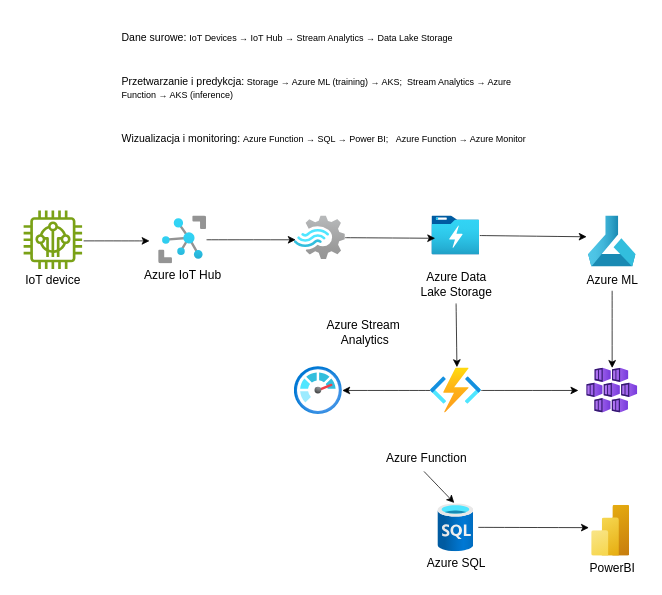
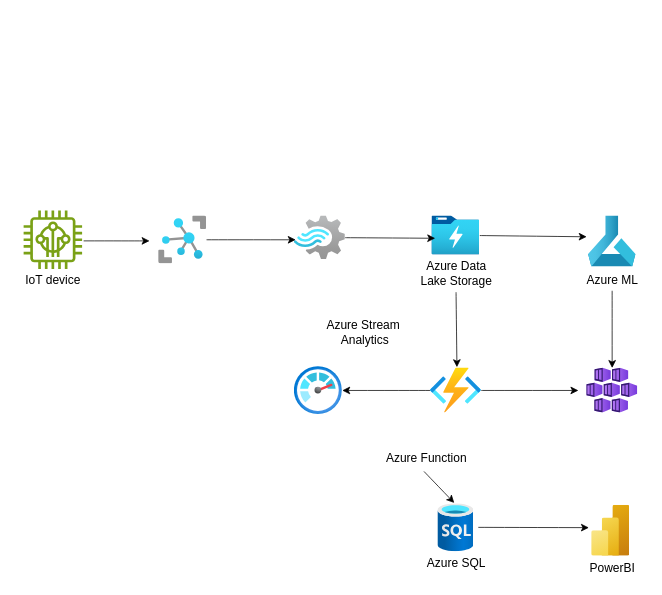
node "Dane surowe: IoT Devices → IoT Hub → Stream Analytics → Data Lake Storage Przetwarzanie i predykcja: Storage → Azure ML (training) → AKS; Stream Analytics → Azure Function → AKS (inference) Wizualizacja i monitoring: Azure Function → SQL → Power BI; Azure Function → Azure Monitor": removed
node "Azure IoT Hub": removed
node "Azure Data Lake Storage": moved (456, 285) -> (456, 273)
